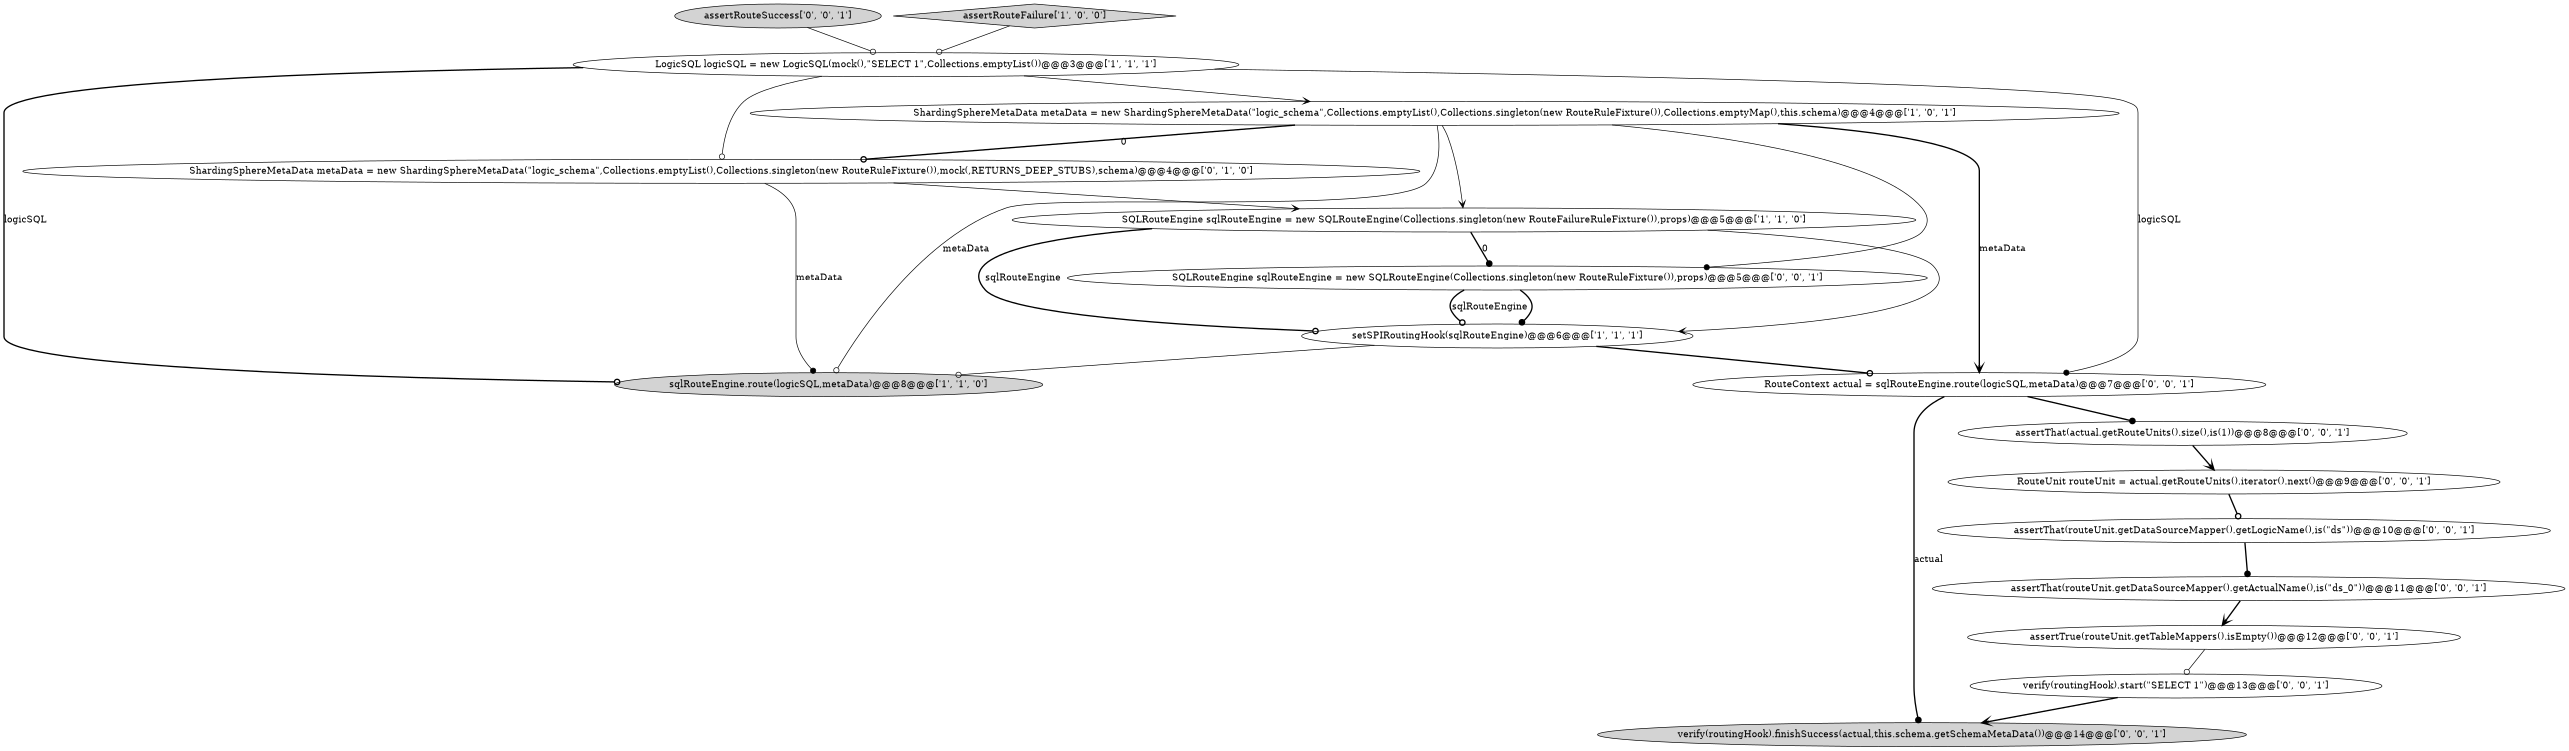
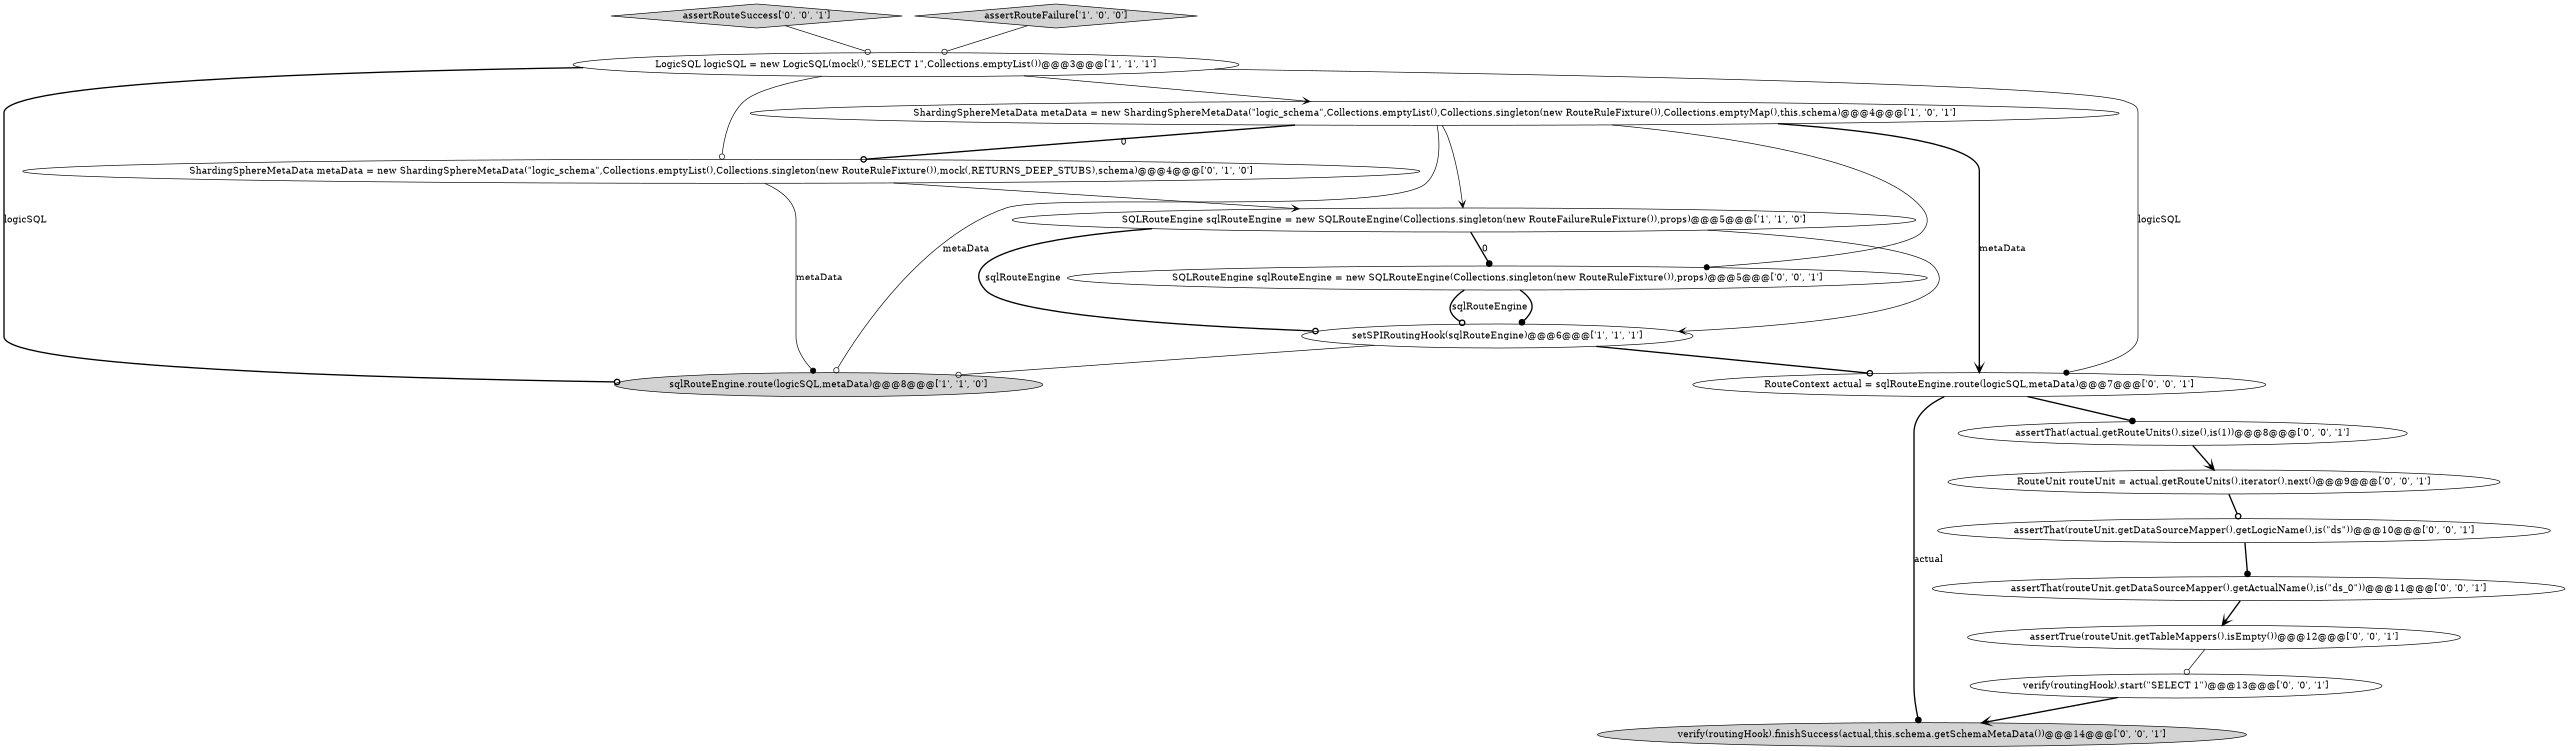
node "assertRouteSuccess['0', '0', '1']": shape ellipse -> diamond
